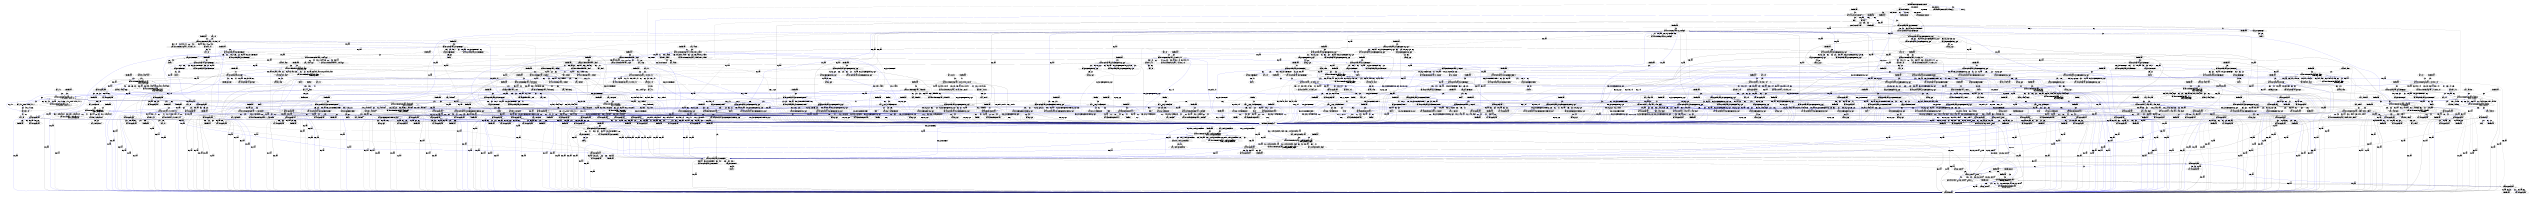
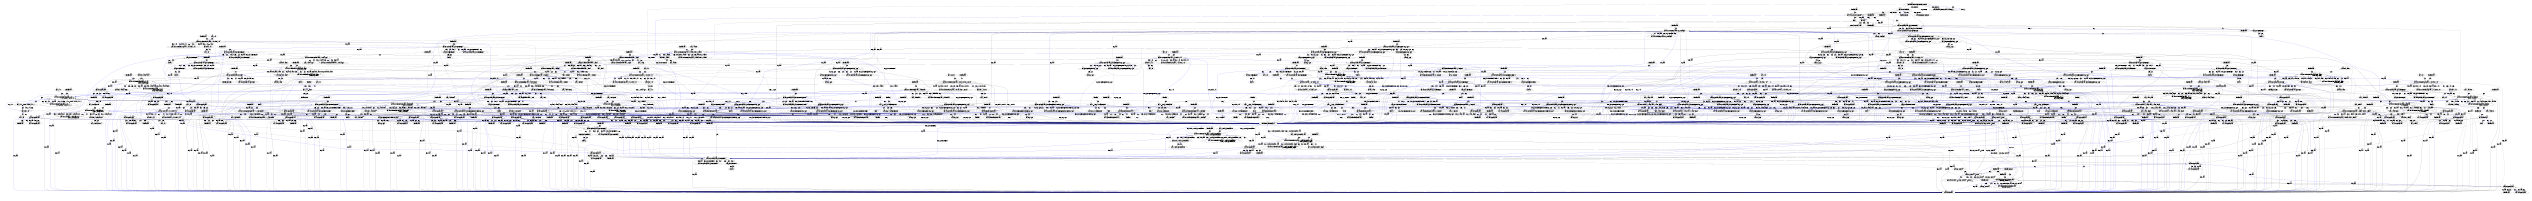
node "(Call,msg->messageid)": added
node "(Call,!asn1_push_tag(data, ASN1_TALLOC_SIMPLE(10)))": label "(Call,!asn1_push_tag(data, ASN1_TALLOC_SIMPLE(10)))" -> "(Call,!asn1_push_tag(data, ASN1_CONTEXT_SIMPLE(10)))"
node "(Call,ASN1_CONTEXT_SIMPLE(11))": label "(Call,ASN1_CONTEXT_SIMPLE(11))" -> "(Call,ASN1_SEQUENCE_SIMPLE(11))"
node "(Identifier,true)": added
node "(Call,ASN1_CONTEXT(3))": label "(Call,ASN1_CONTEXT(3))" -> "(Integer,ASN1_CONTEXT(3))"
